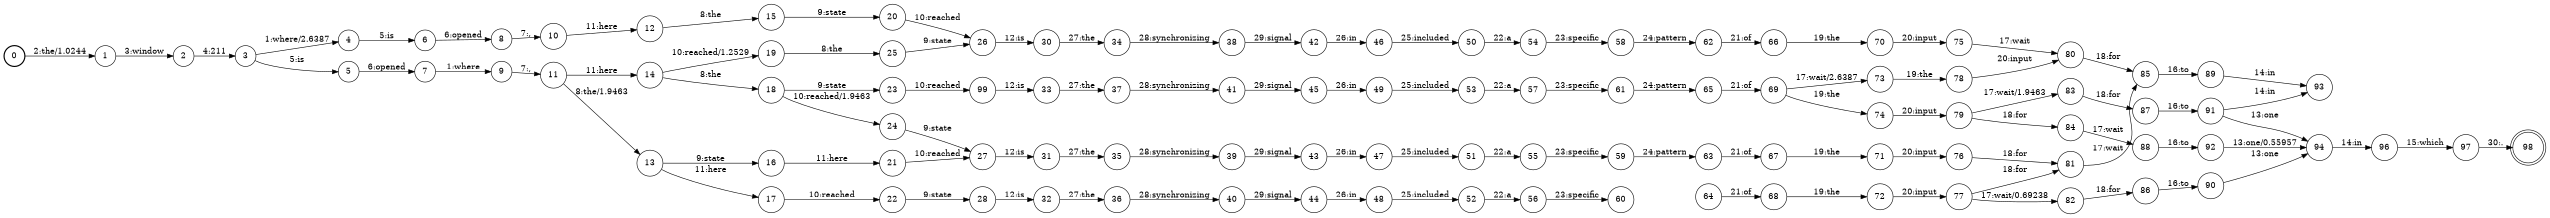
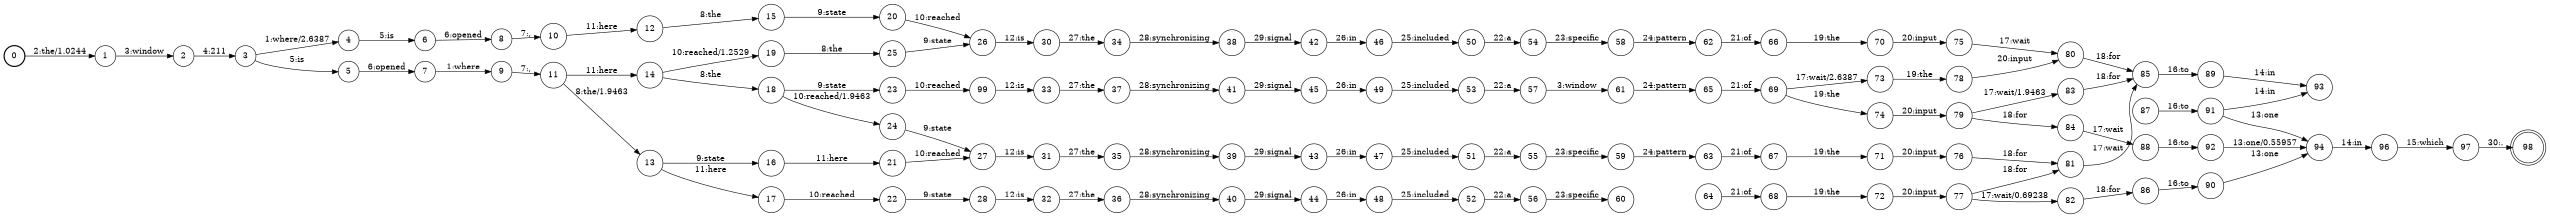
edge "57" -> "61": label "23:specific" -> "3:window"
edge "83" -> "87": now "83" -> "85"
